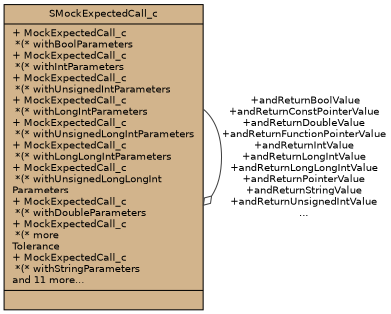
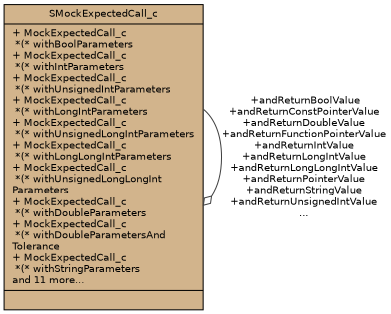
node "SMockExpectedCall_c": text "*(* more" -> "*(* withDoubleParametersAnd"
